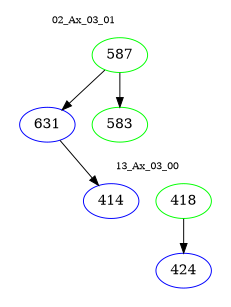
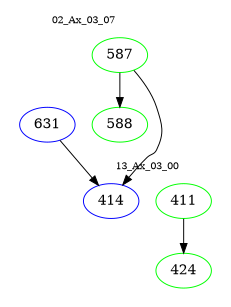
cluster "02_Ax_03_01": label "02_Ax_03_01" -> "02_Ax_03_07"
edge "587" -> "631": now "587" -> "414"
node "583": label "583" -> "588"
node "418": label "418" -> "411"
node "424": color blue -> green
